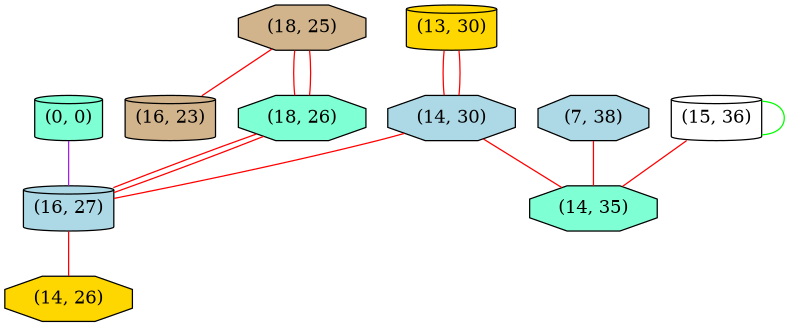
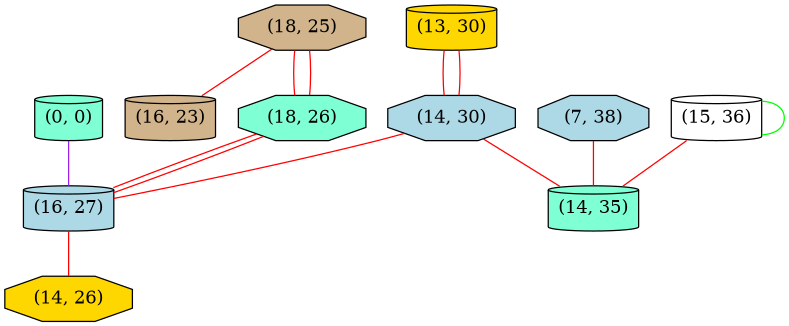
node "(14, 35)": shape octagon -> cylinder
